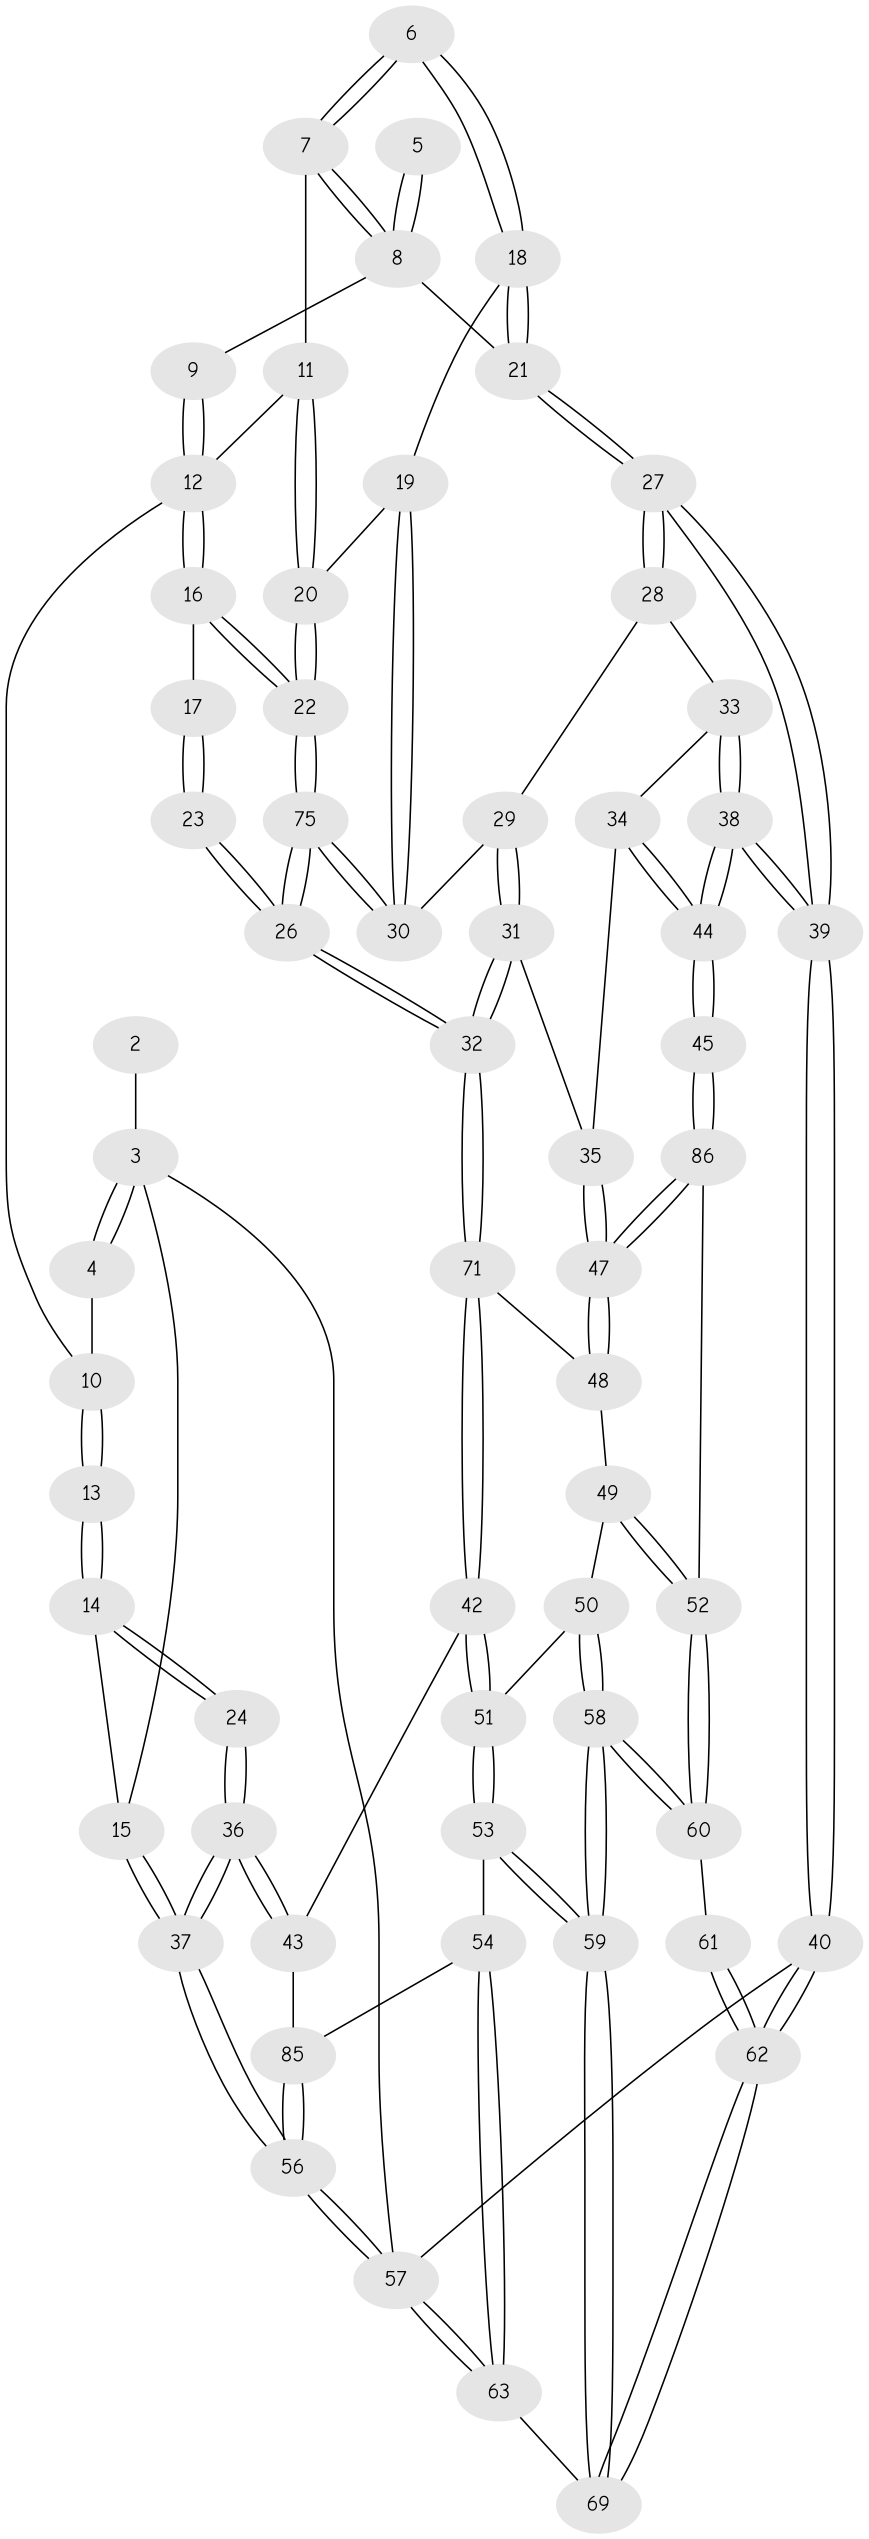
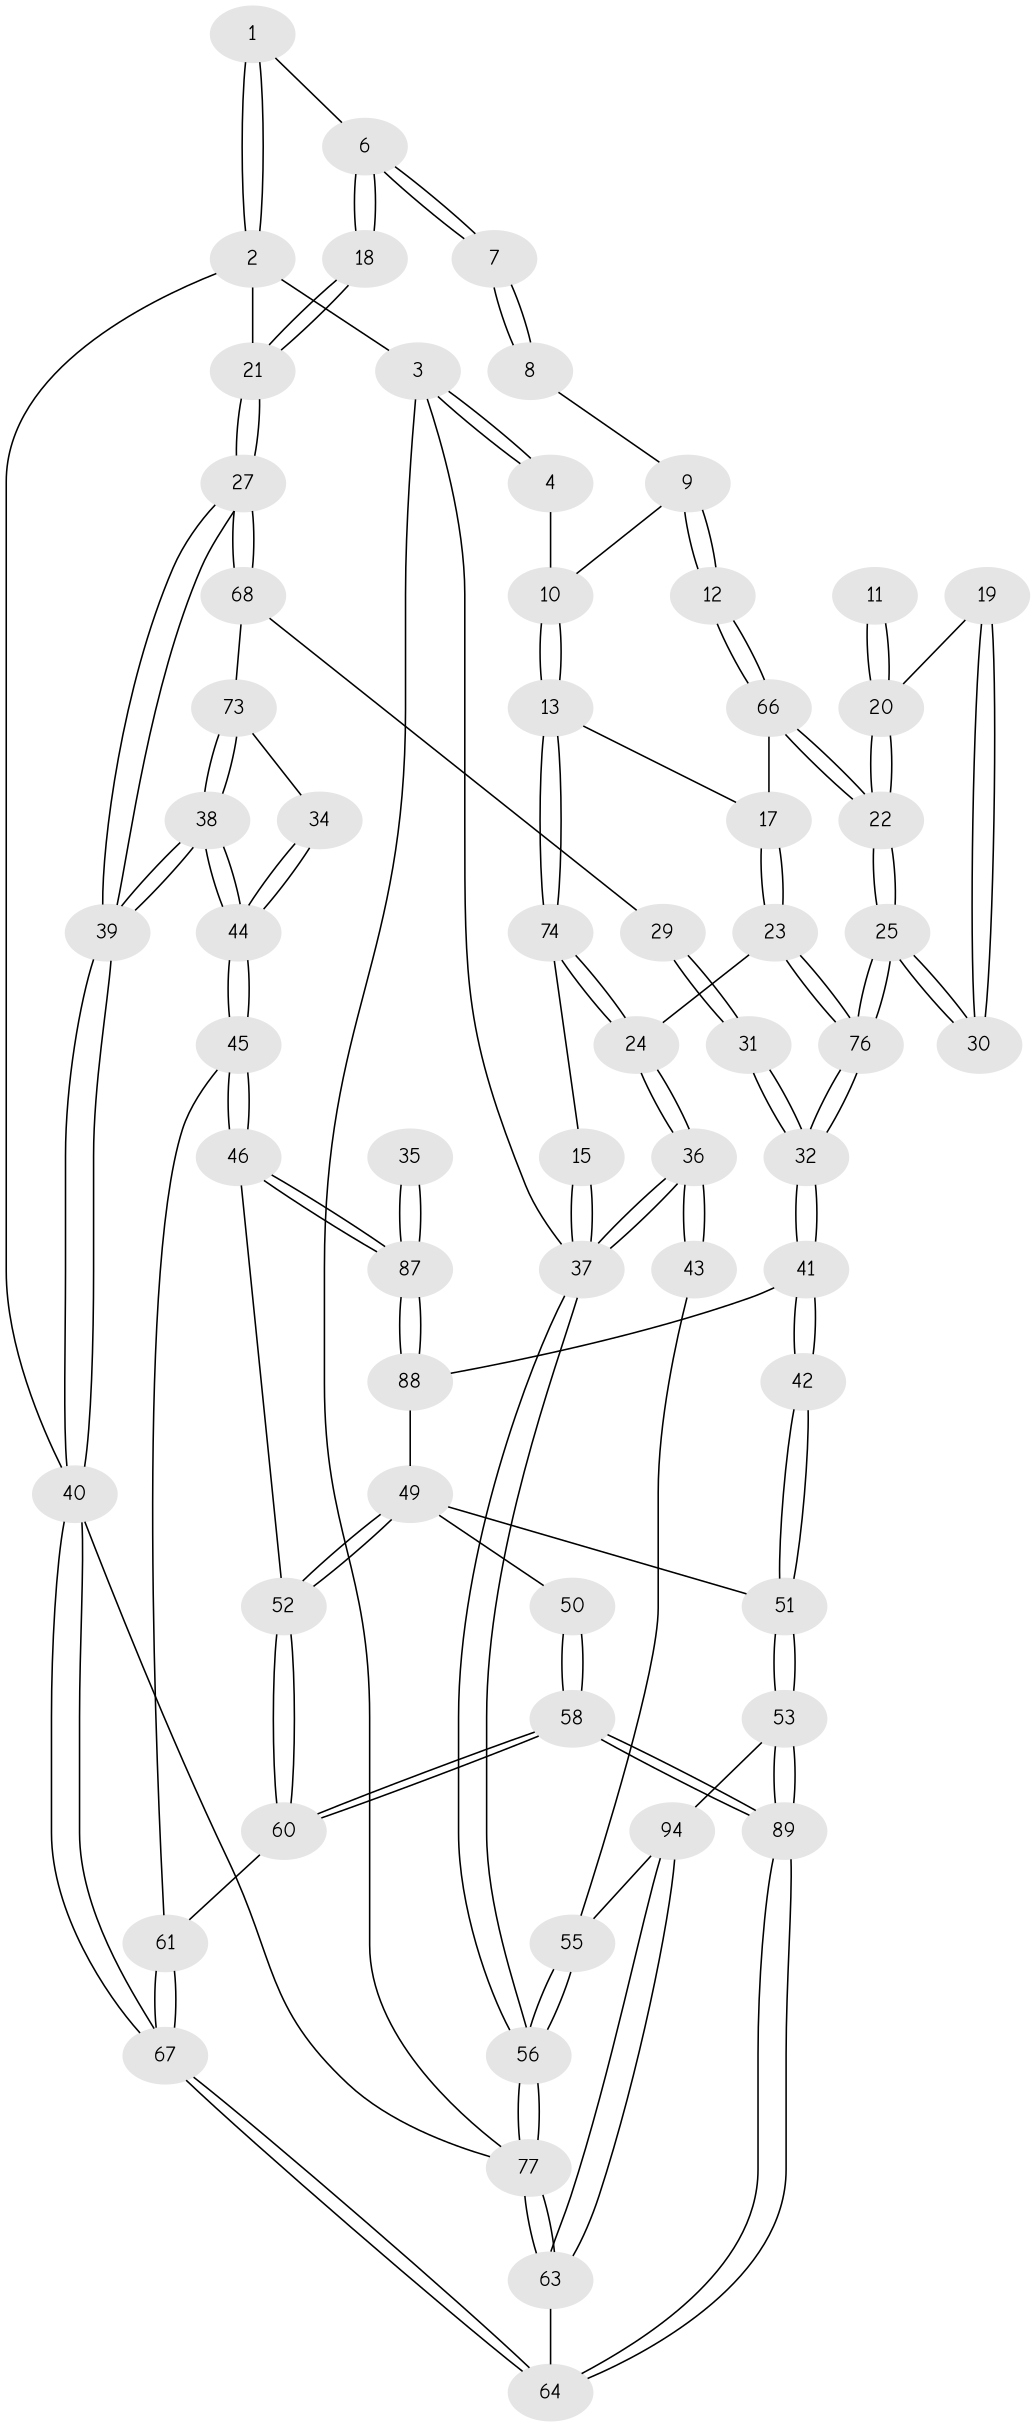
node "1": added
node "5": removed
edge "7" -- "11": removed
edge "8" -- "21": now "2" -- "21"
edge "18" -- "19": removed
edge "11" -- "12": removed
node "16": label "16" -> "66"
node "28": label "28" -> "68"
node "33": label "33" -> "73"
edge "13" -- "17": added
node "75": label "75" -> "25"
edge "2" -- "40": added
edge "29" -- "30": removed
edge "12" -- "10": now "9" -- "10"
node "26": label "26" -> "76"
edge "23" -- "24": added
edge "34" -- "35": removed
edge "31" -- "35": removed
node "86": label "86" -> "46"
node "71": label "71" -> "41"
node "47": label "47" -> "87"
node "48": label "48" -> "88"
edge "45" -- "61": added
edge "3" -- "15": now "3" -- "37"
node "14": label "14" -> "74"
edge "50" -- "51": now "49" -- "51"
edge "42" -- "43": removed
node "54": label "54" -> "94"
node "59": label "59" -> "89"
node "85": label "85" -> "55"
node "62": label "62" -> "67"
node "57": label "57" -> "77"
node "69": label "69" -> "64"
